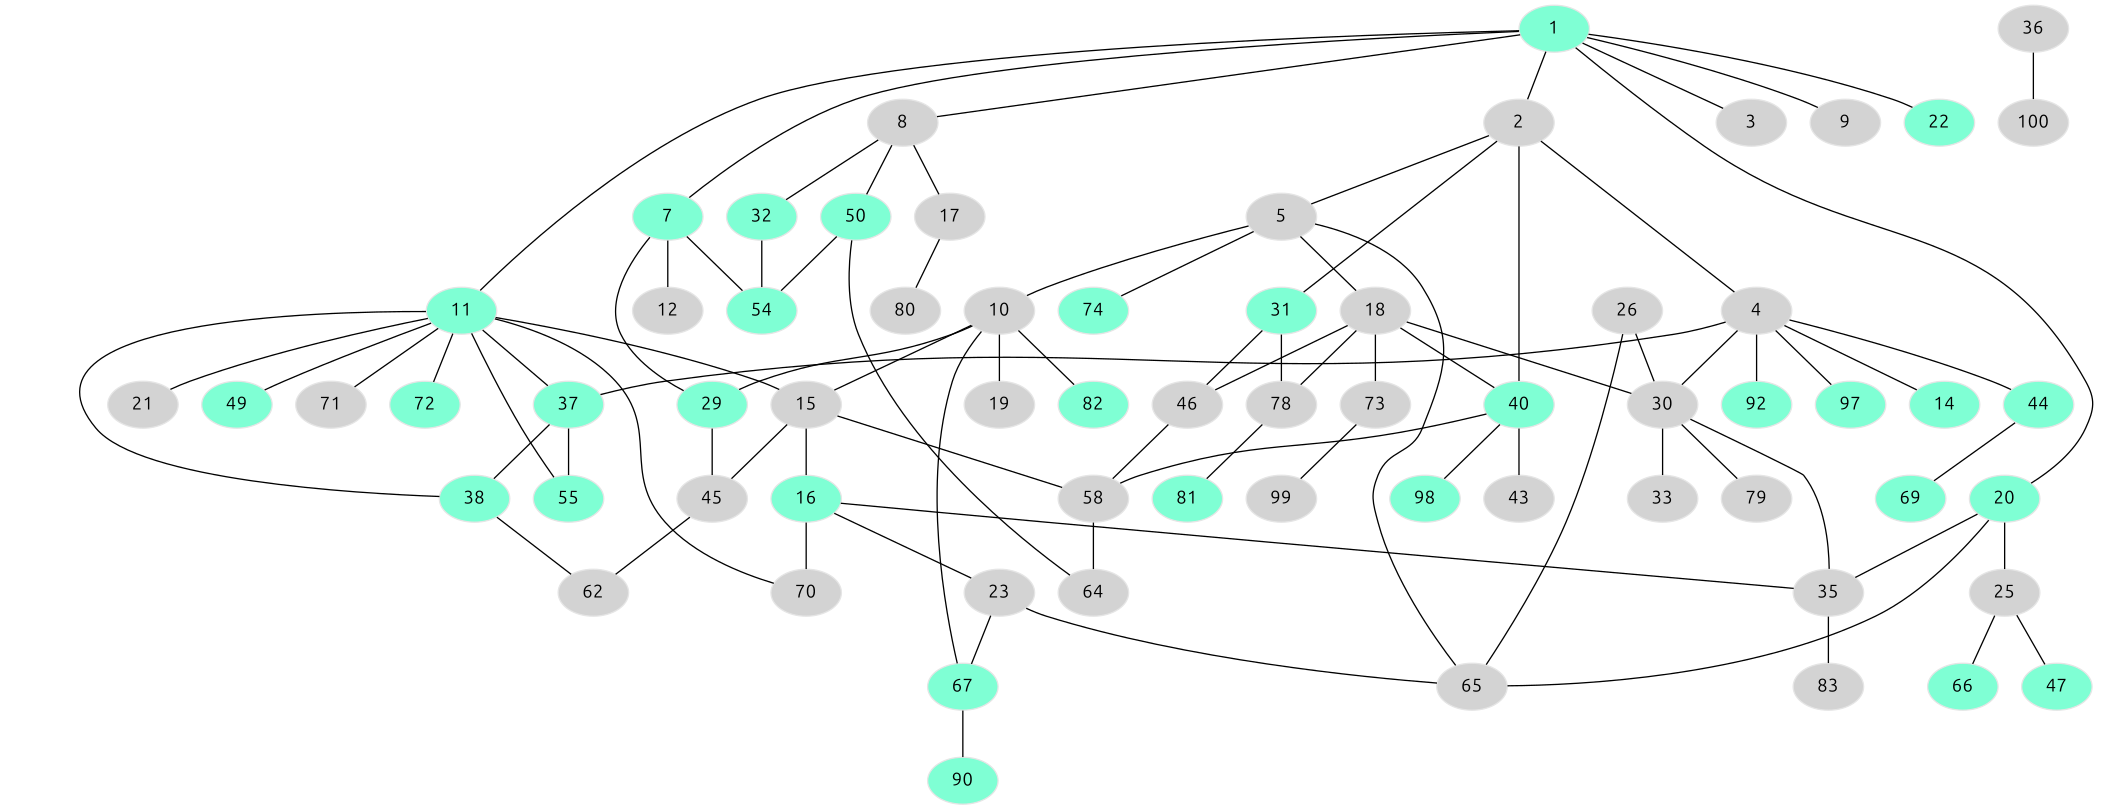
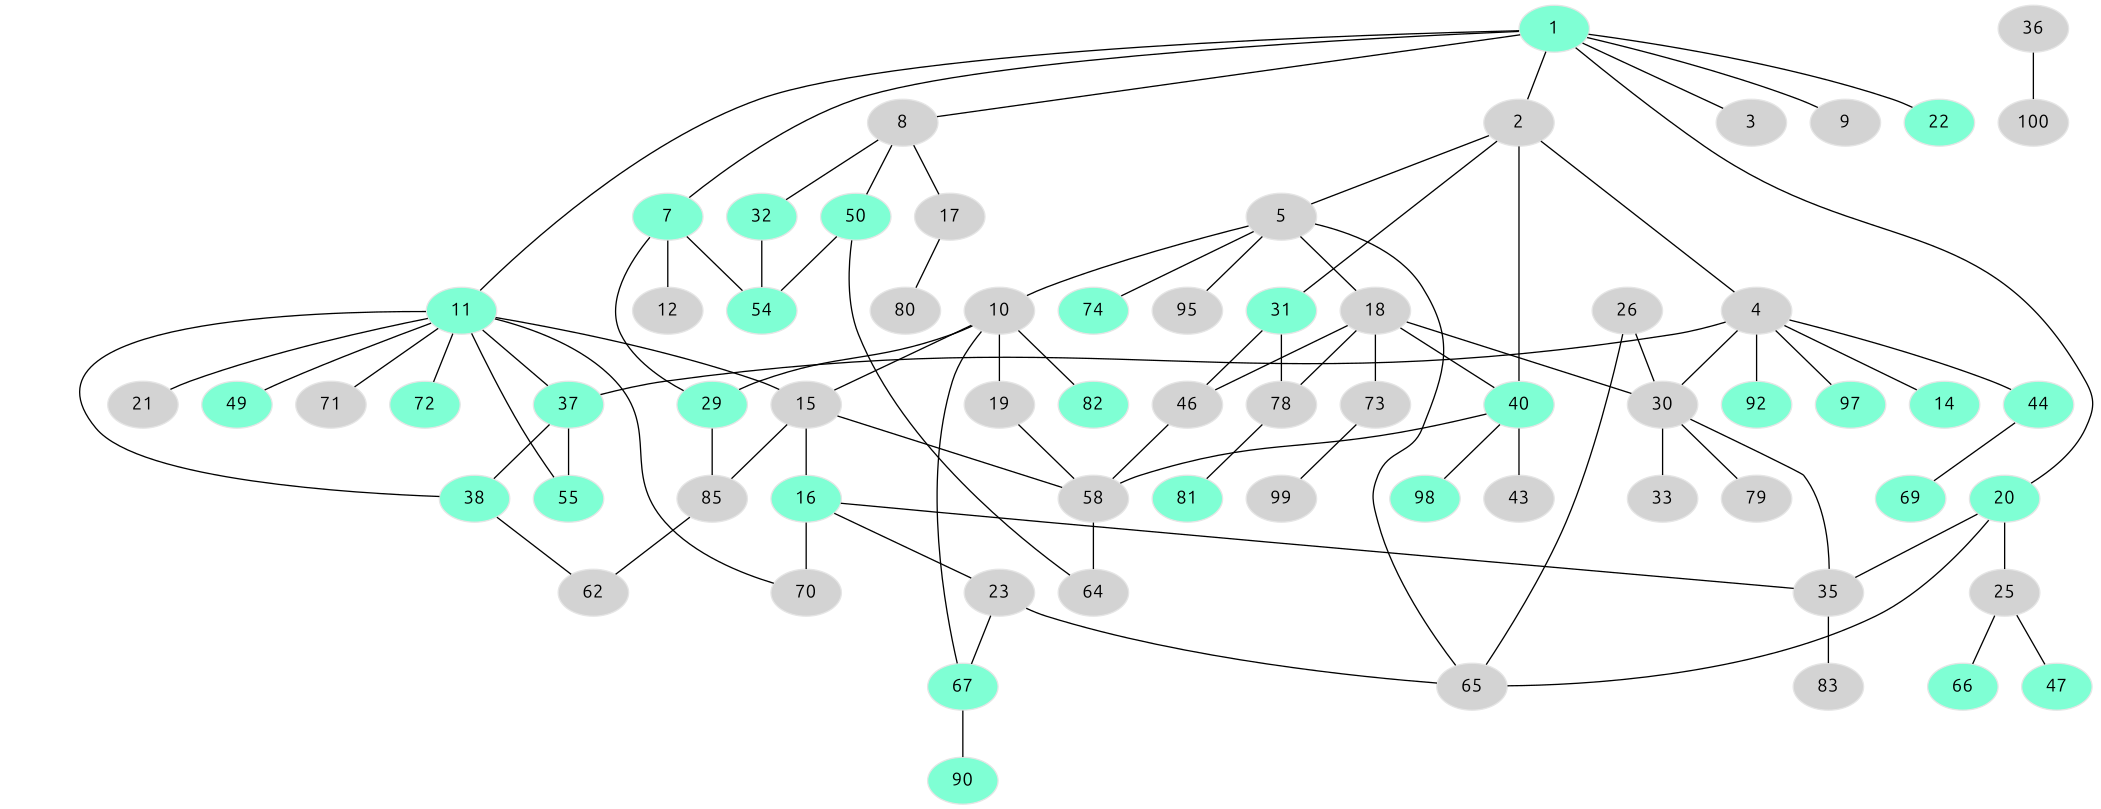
node "95": added
edge "19" -- "58": added
node "45": label "45" -> "85"
